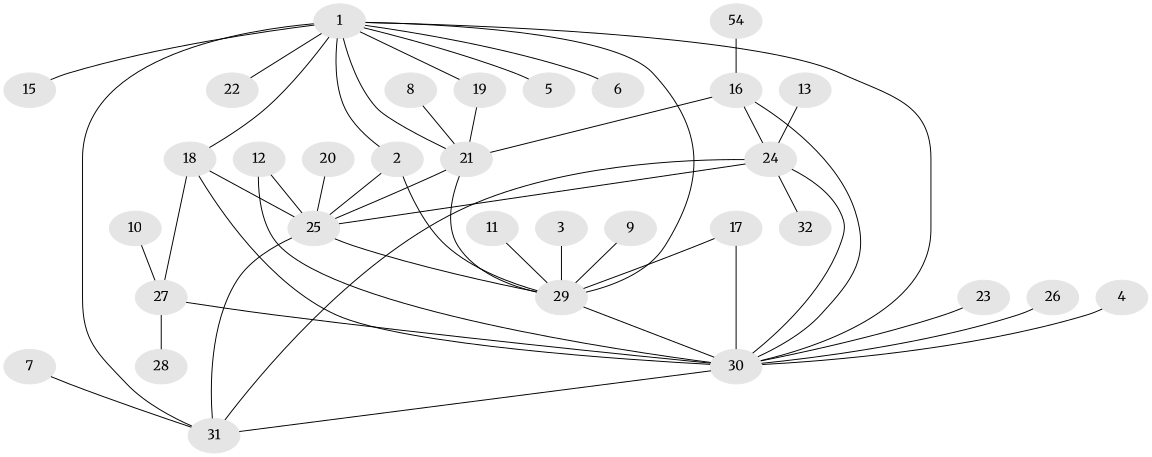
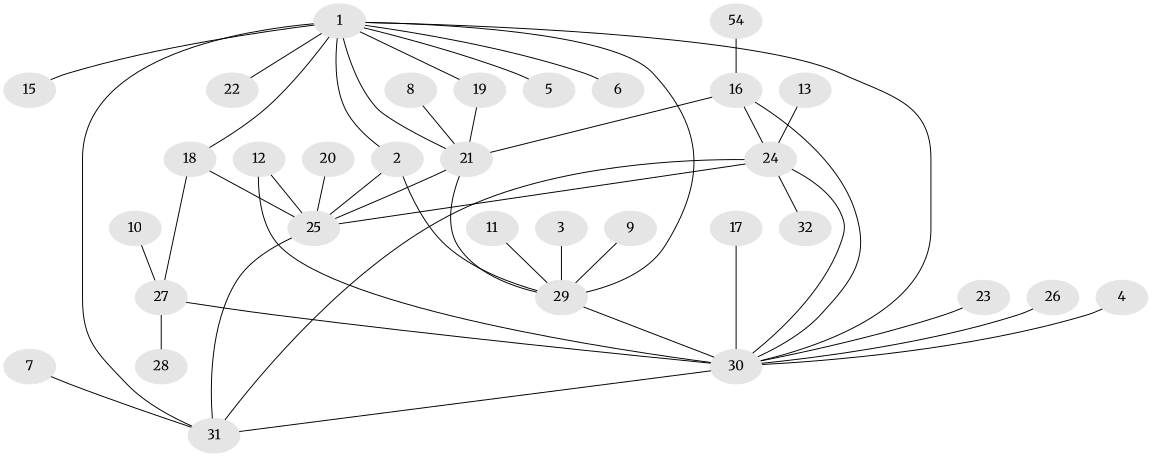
edge "17" -- "29": removed
edge "25" -- "29": removed
edge "18" -- "30": removed
